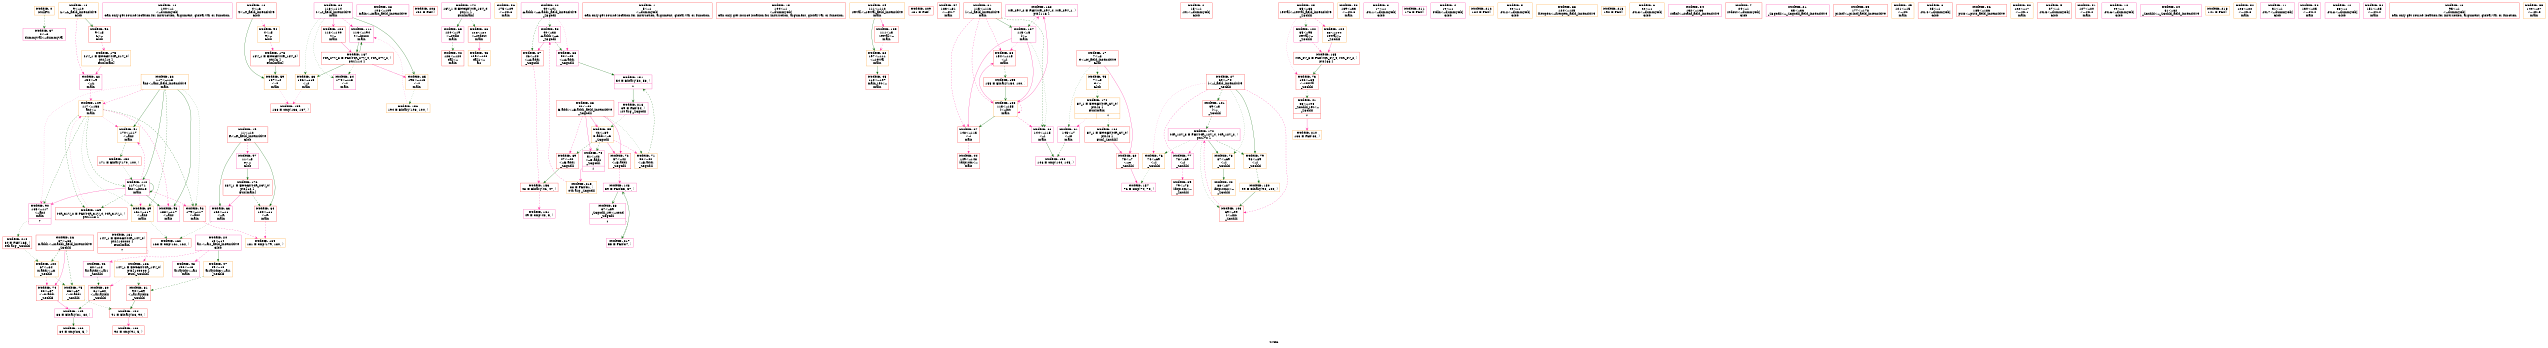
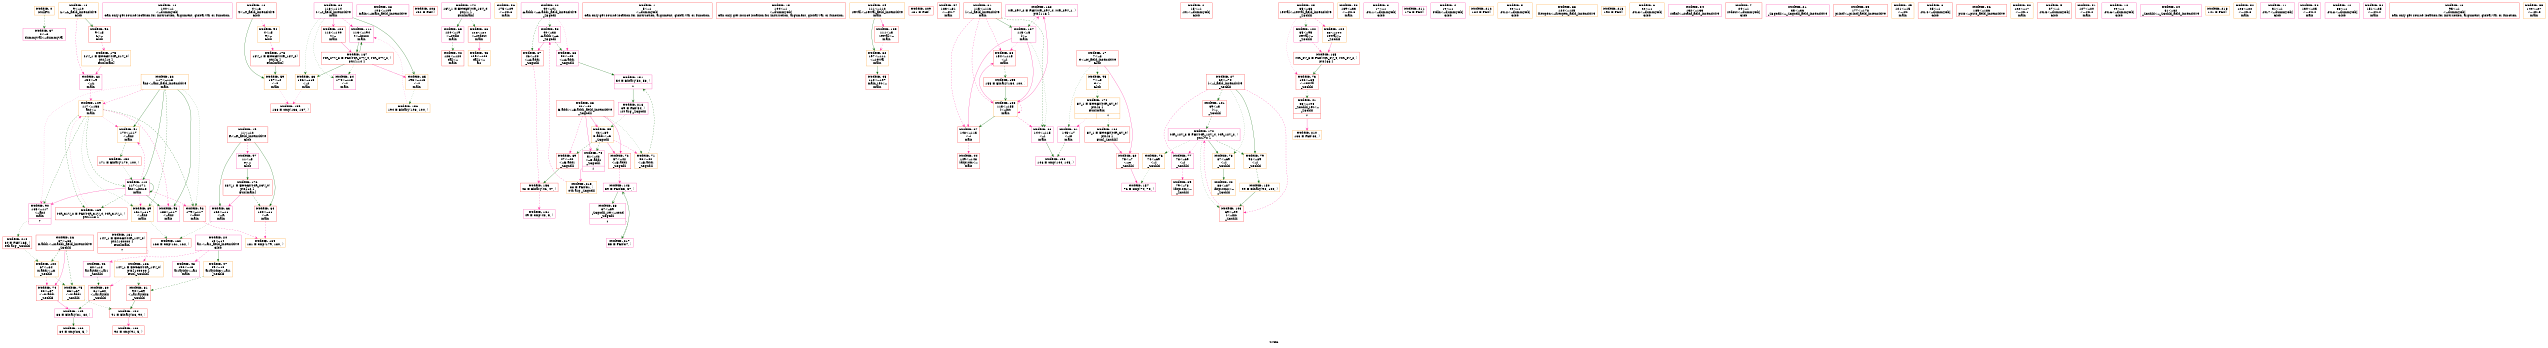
edge "NodeID: 27" -> "NodeID: 76": removed
